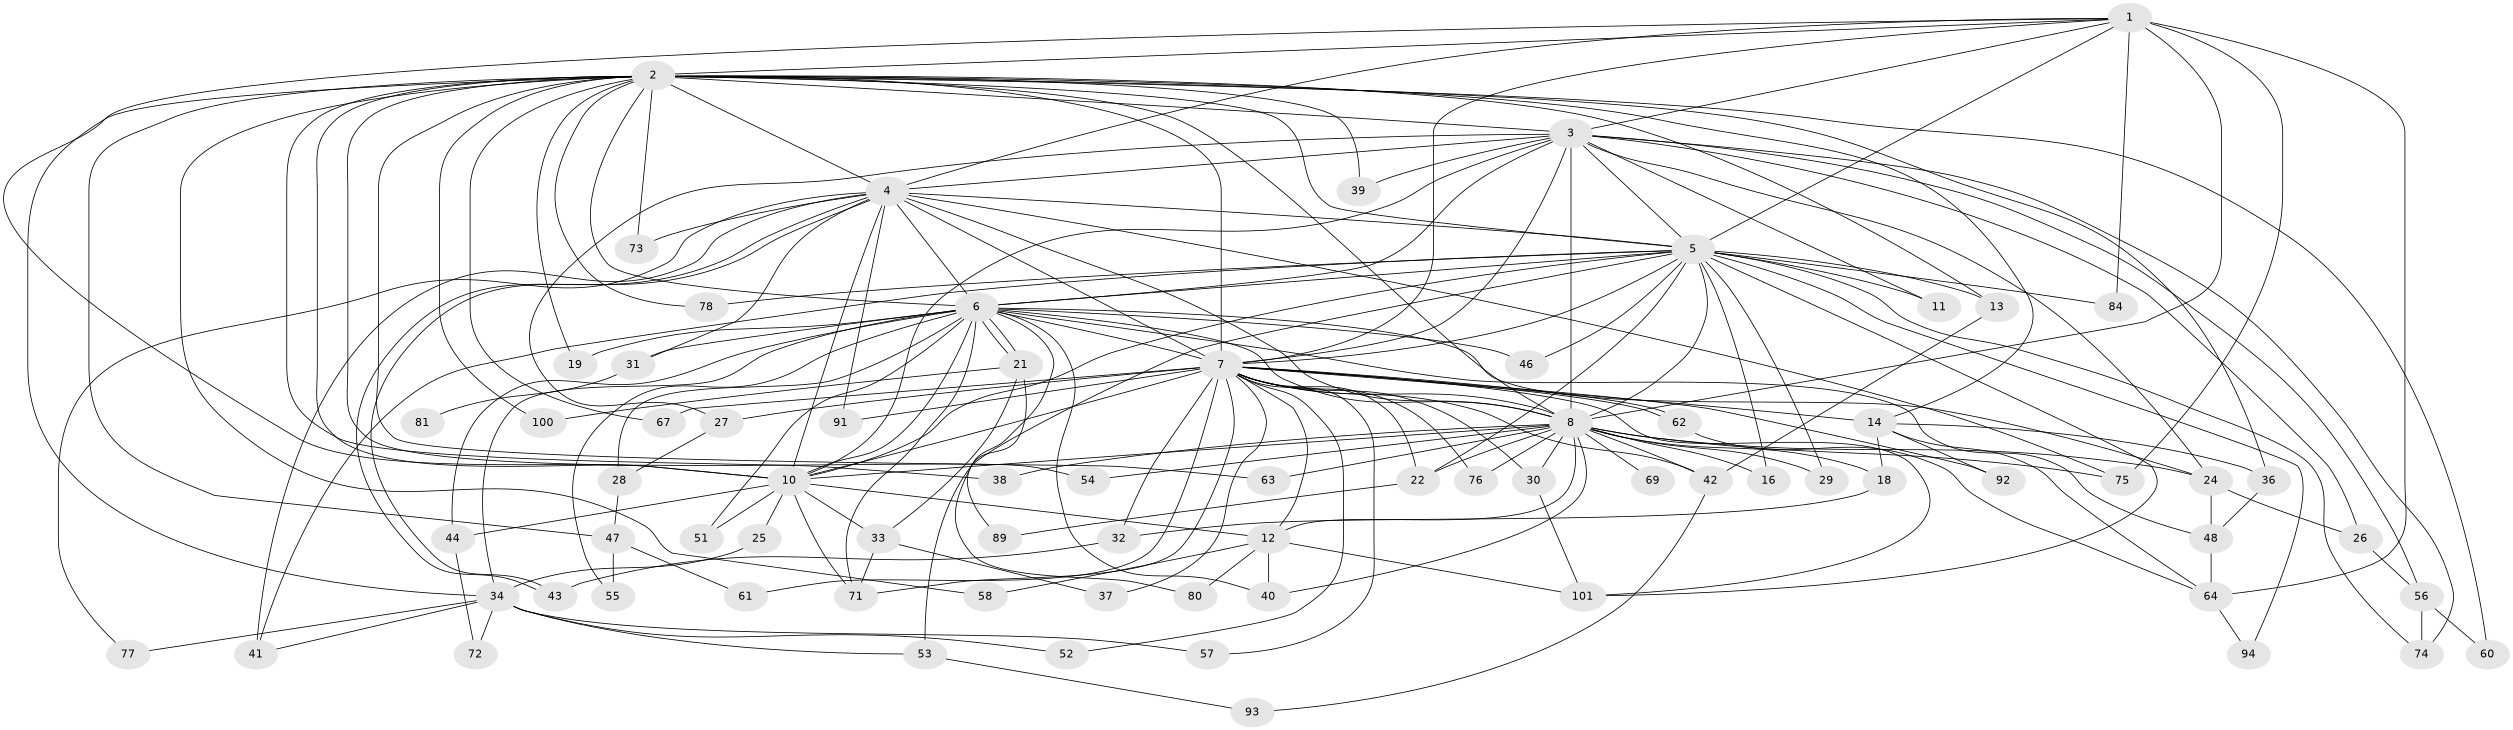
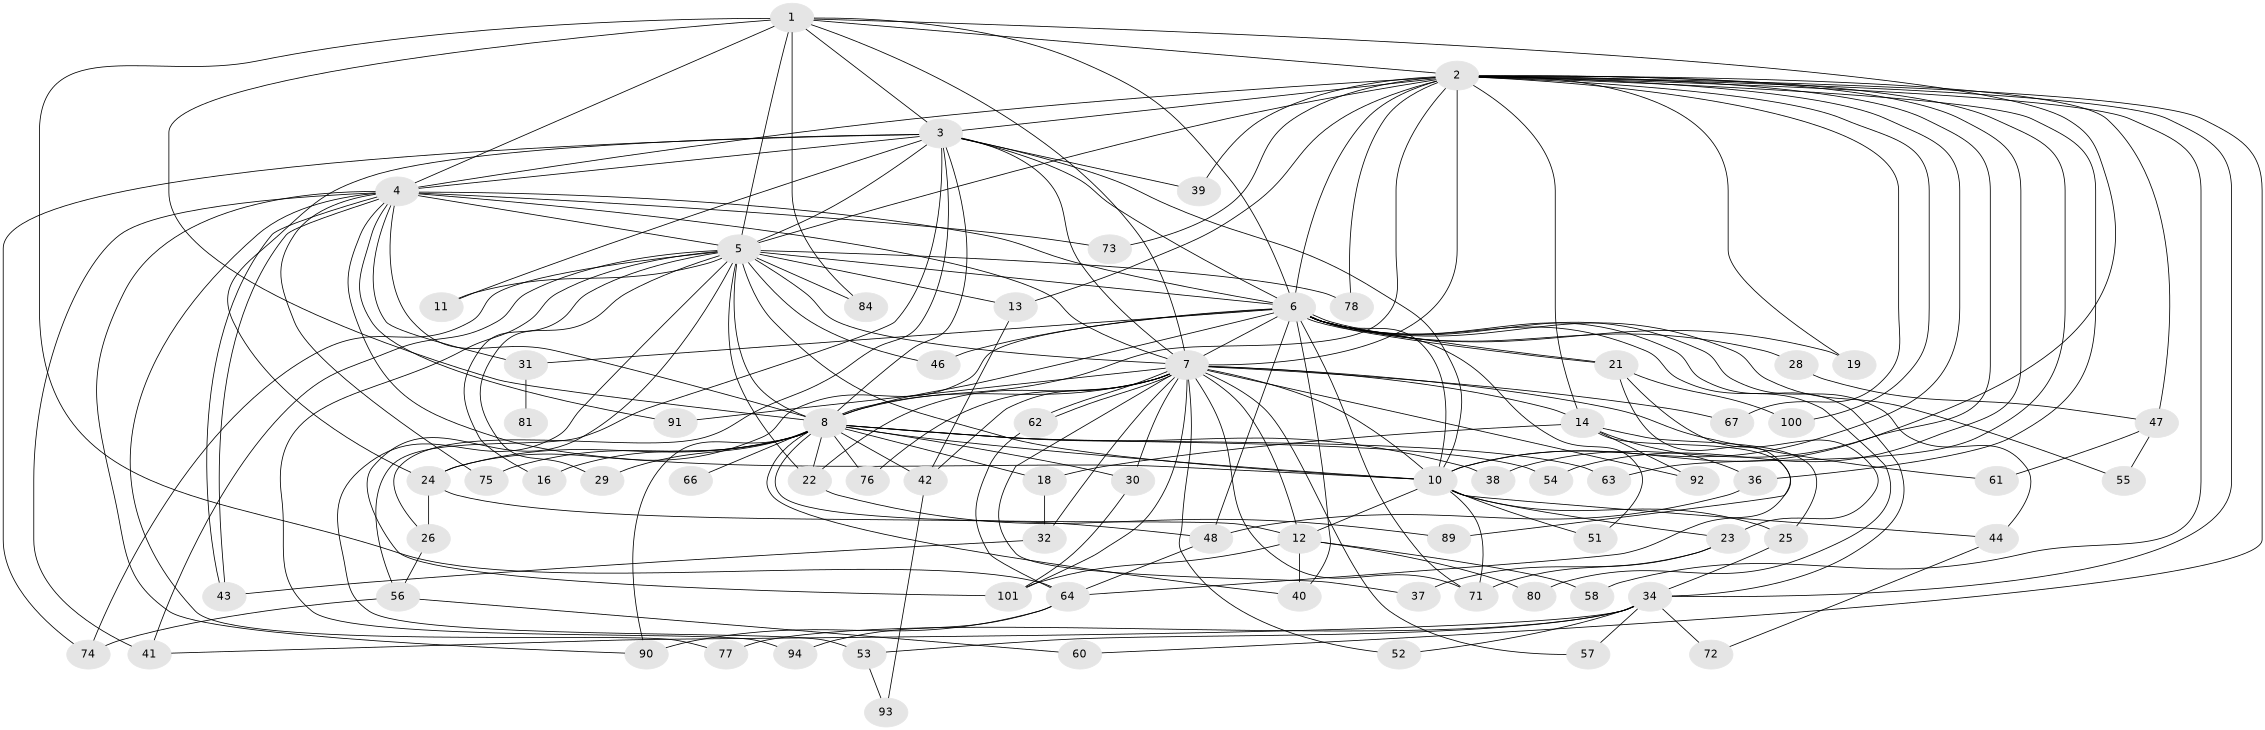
edge "1" -- "75": now "1" -- "6"
node "27": removed
edge "14" -- "25": added
node "69": label "69" -> "66"
node "33": label "33" -> "23"
node "90": added
